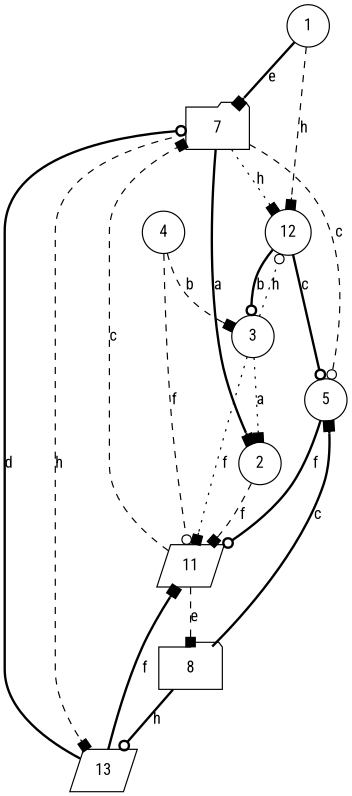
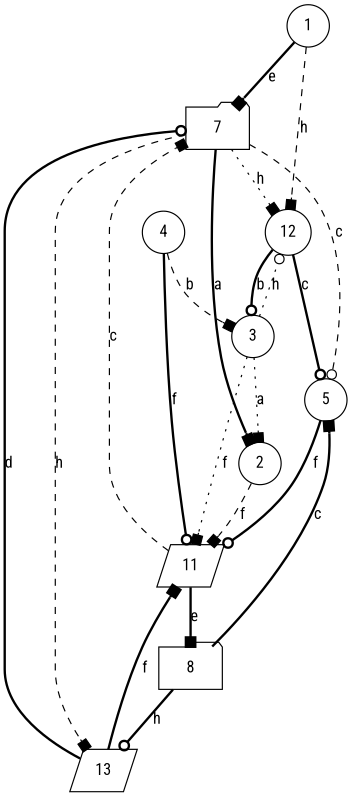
edge "4" -> "11": style dashed -> bold
edge "11" -> "8": style dashed -> bold
